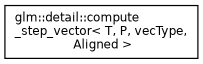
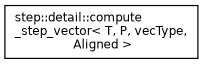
node "glm::detail::compute _step_vector< T, P, vecType, Aligned >": label "glm::detail::compute _step_vector< T, P, vecType, Aligned >" -> "step::detail::compute _step_vector< T, P, vecType, Aligned >"
